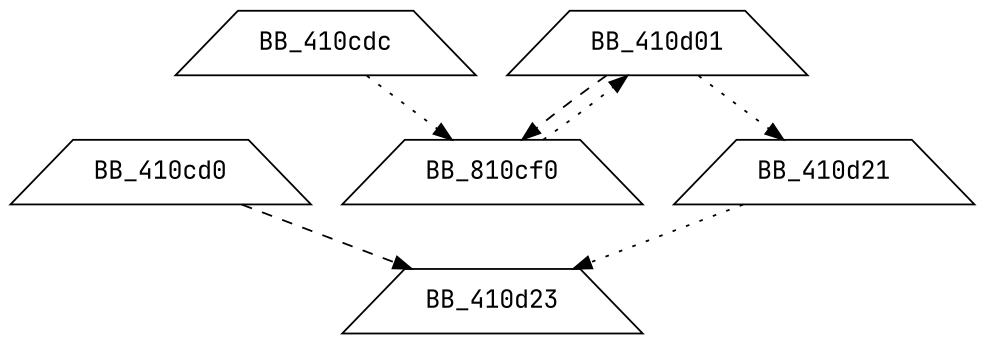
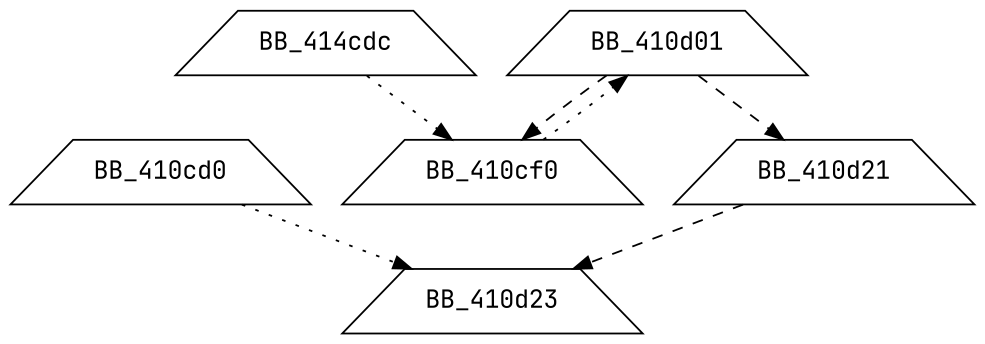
node "BB_410cdc": label "BB_410cdc" -> "BB_414cdc"
edge "BB_410d01" -> "BB_410d21": style dotted -> dashed
node "BB_810cf0": label "BB_810cf0" -> "BB_410cf0"
edge "BB_410cd0" -> "BB_410d23": style dashed -> dotted
edge "BB_410d21" -> "BB_410d23": style dotted -> dashed
